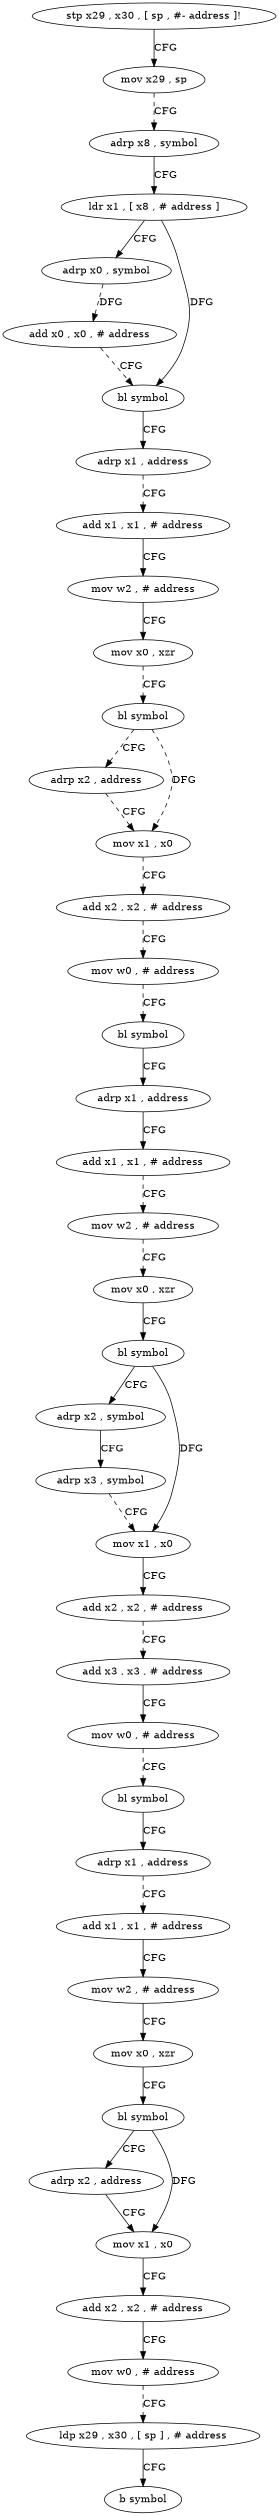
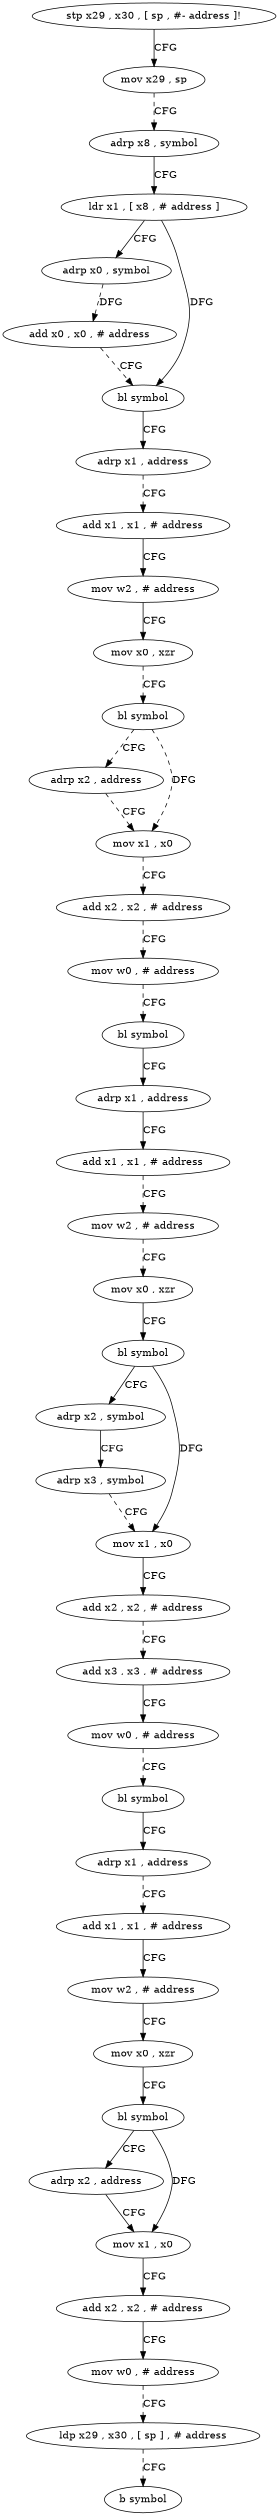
edge "ldp x29 , x30 , [ sp ] , # address" -> "b symbol": style solid -> dashed
